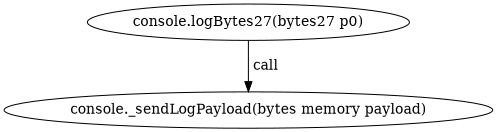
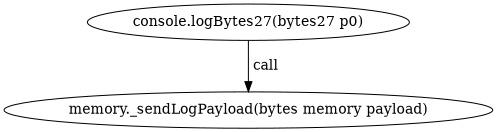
node "console._sendLogPayload(bytes memory payload)": label "console._sendLogPayload(bytes memory payload)" -> "memory._sendLogPayload(bytes memory payload)"
